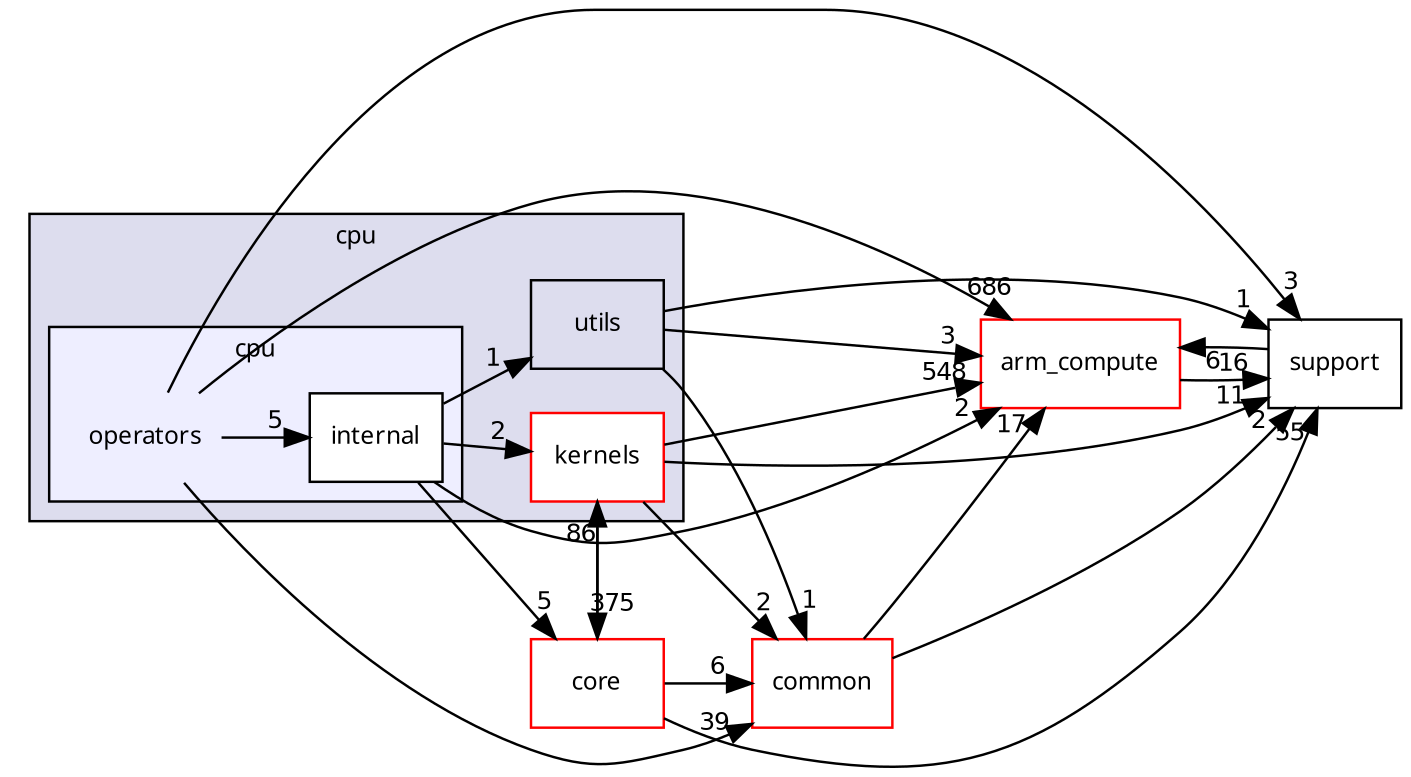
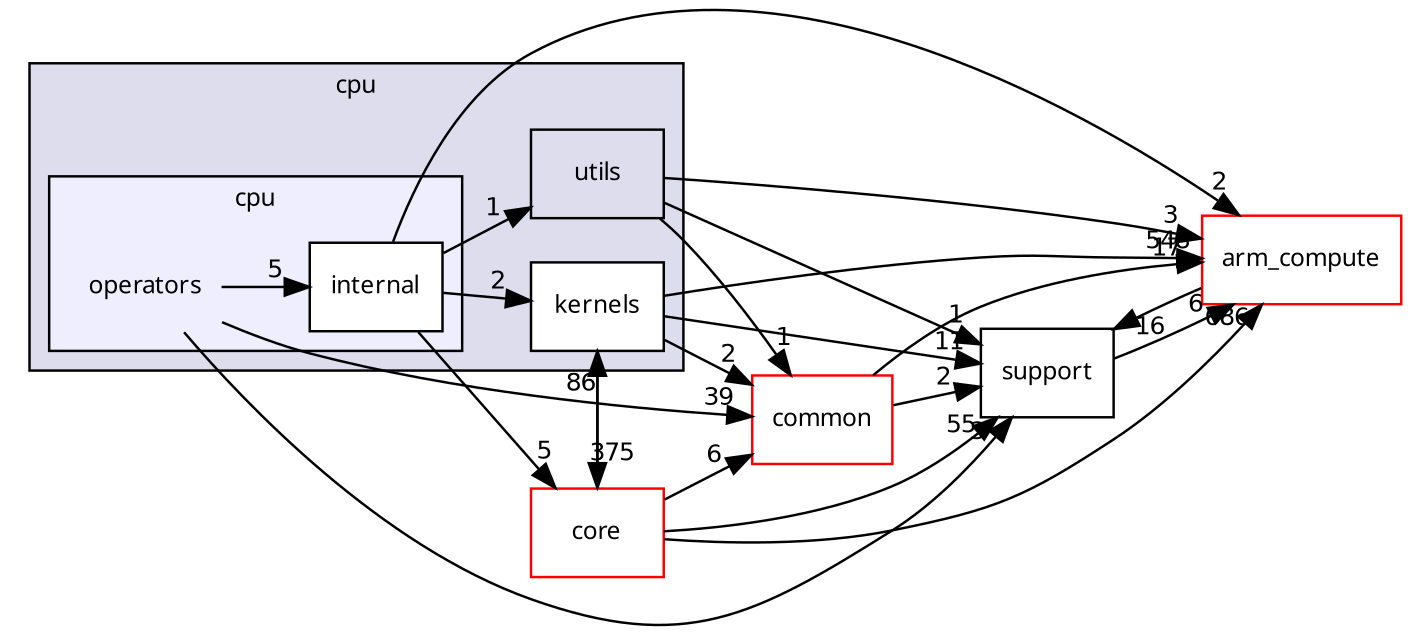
edge "operators" -> "arm_compute": now "core" -> "arm_compute"
node "kernels": color red -> black
